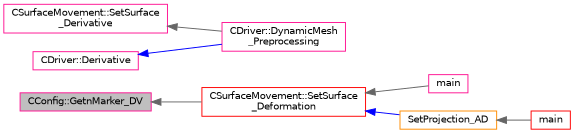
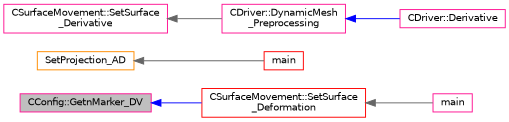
edge "CDriver::DynamicMesh _Preprocessing" -> "CDriver::Derivative": reversed
edge "CSurfaceMovement::SetSurface _Deformation" -> "CConfig::GetnMarker_DV": color gray40 -> blue
edge "SetProjection_AD" -> "CSurfaceMovement::SetSurface _Deformation": removed
